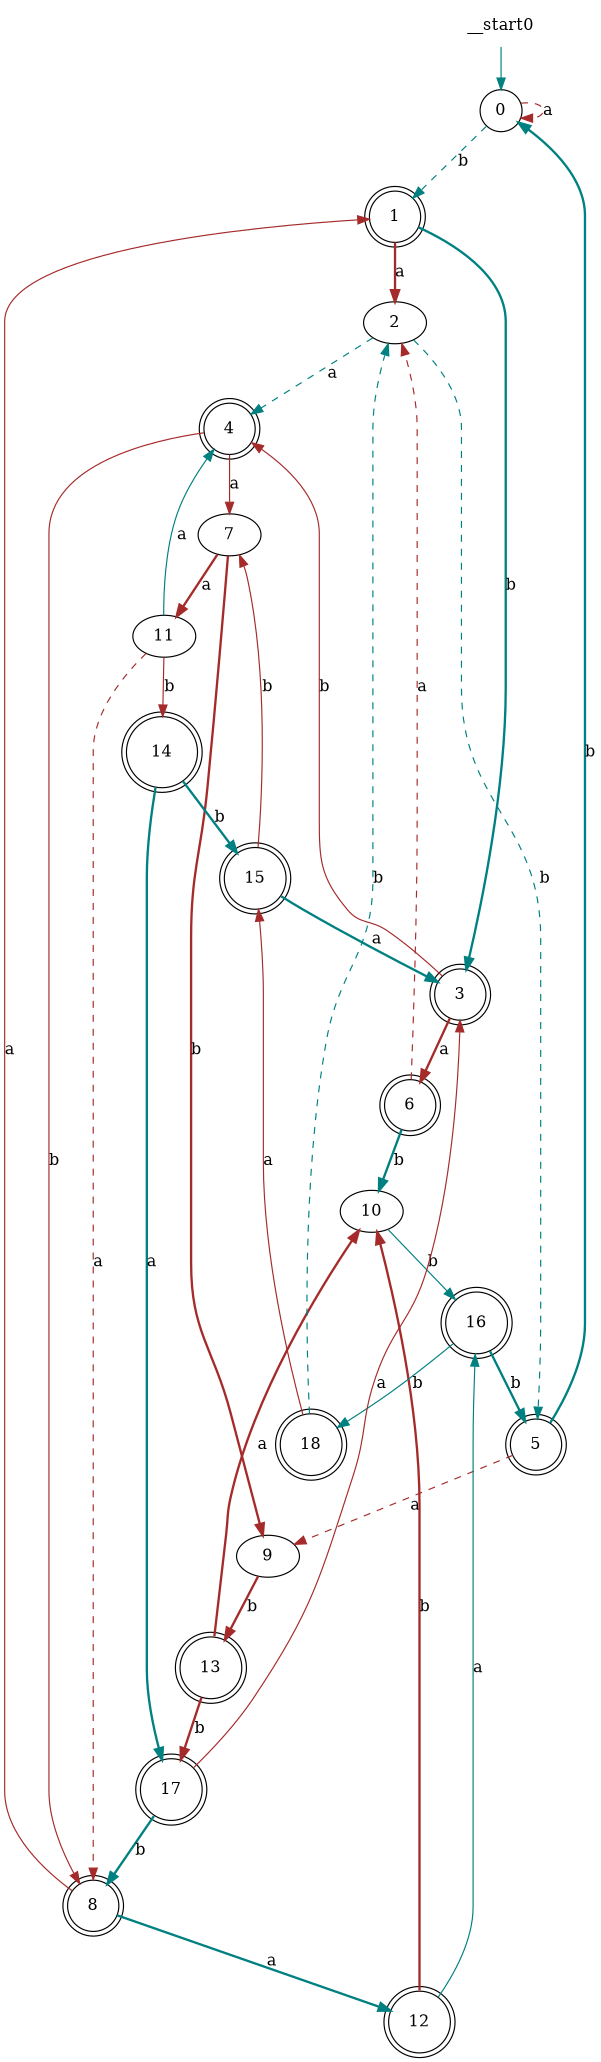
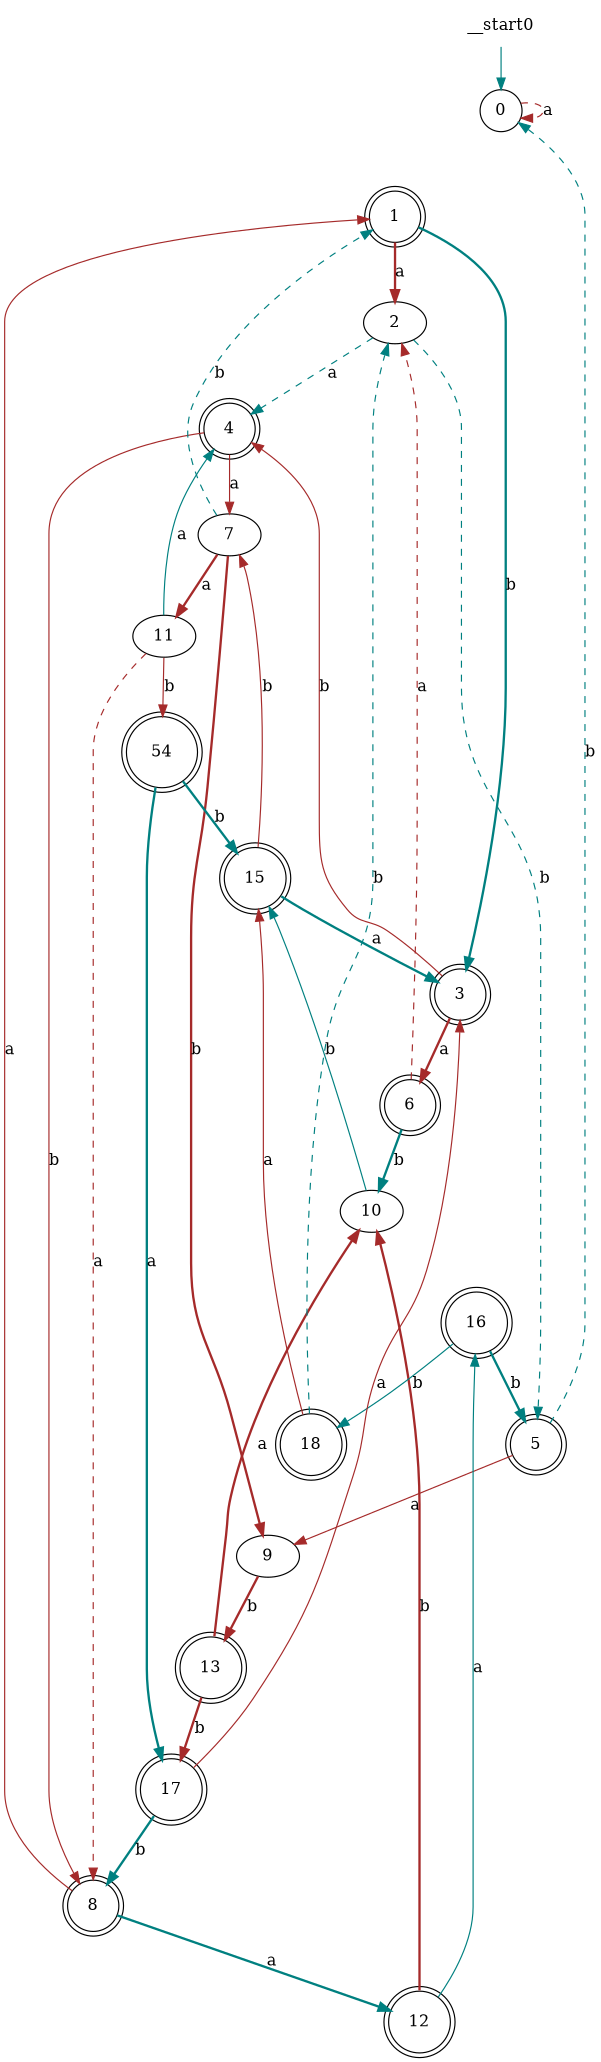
edge "0" -> "1": now "7" -> "1"
node "14": label "14" -> "54"
edge "5" -> "0": style bold -> dashed
edge "10" -> "16": now "10" -> "15"
edge "5" -> "9": style dashed -> solid
